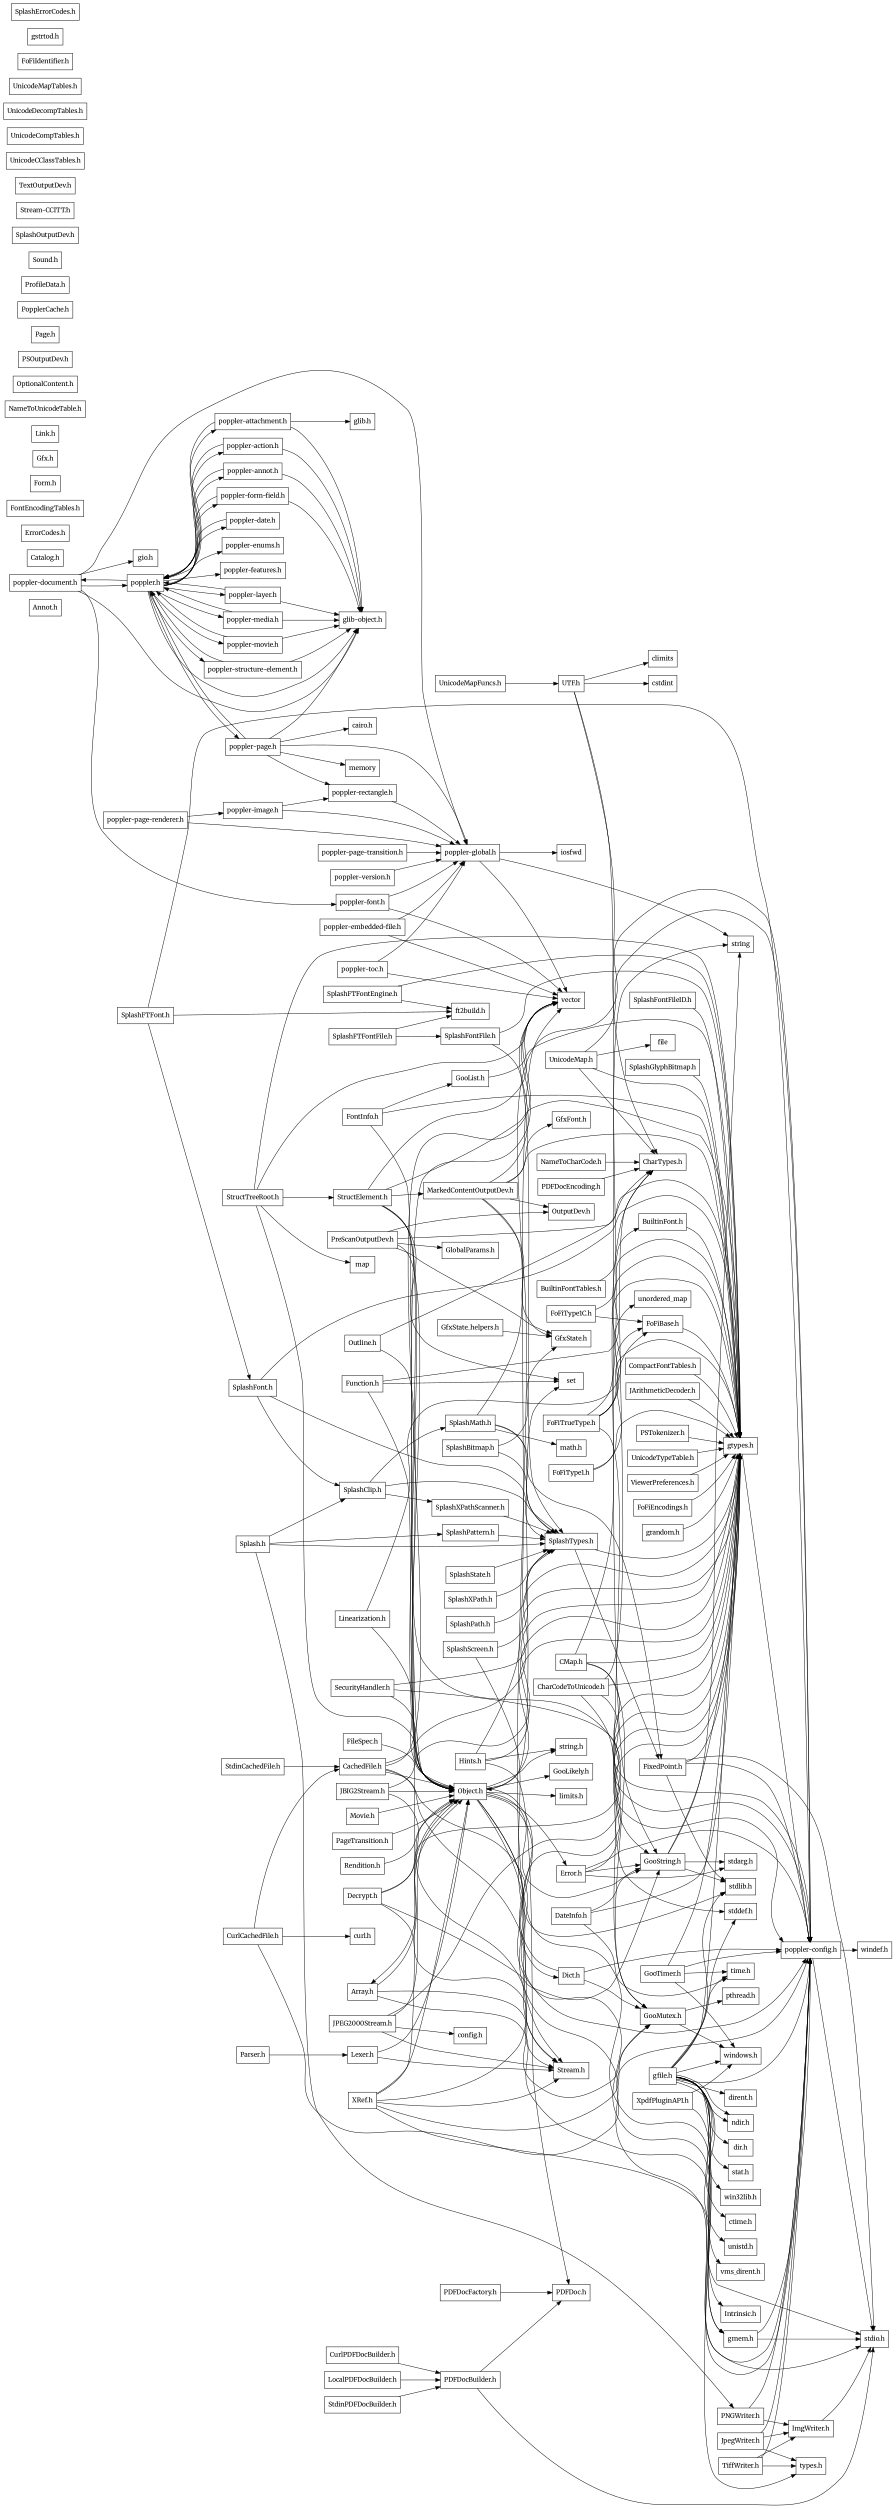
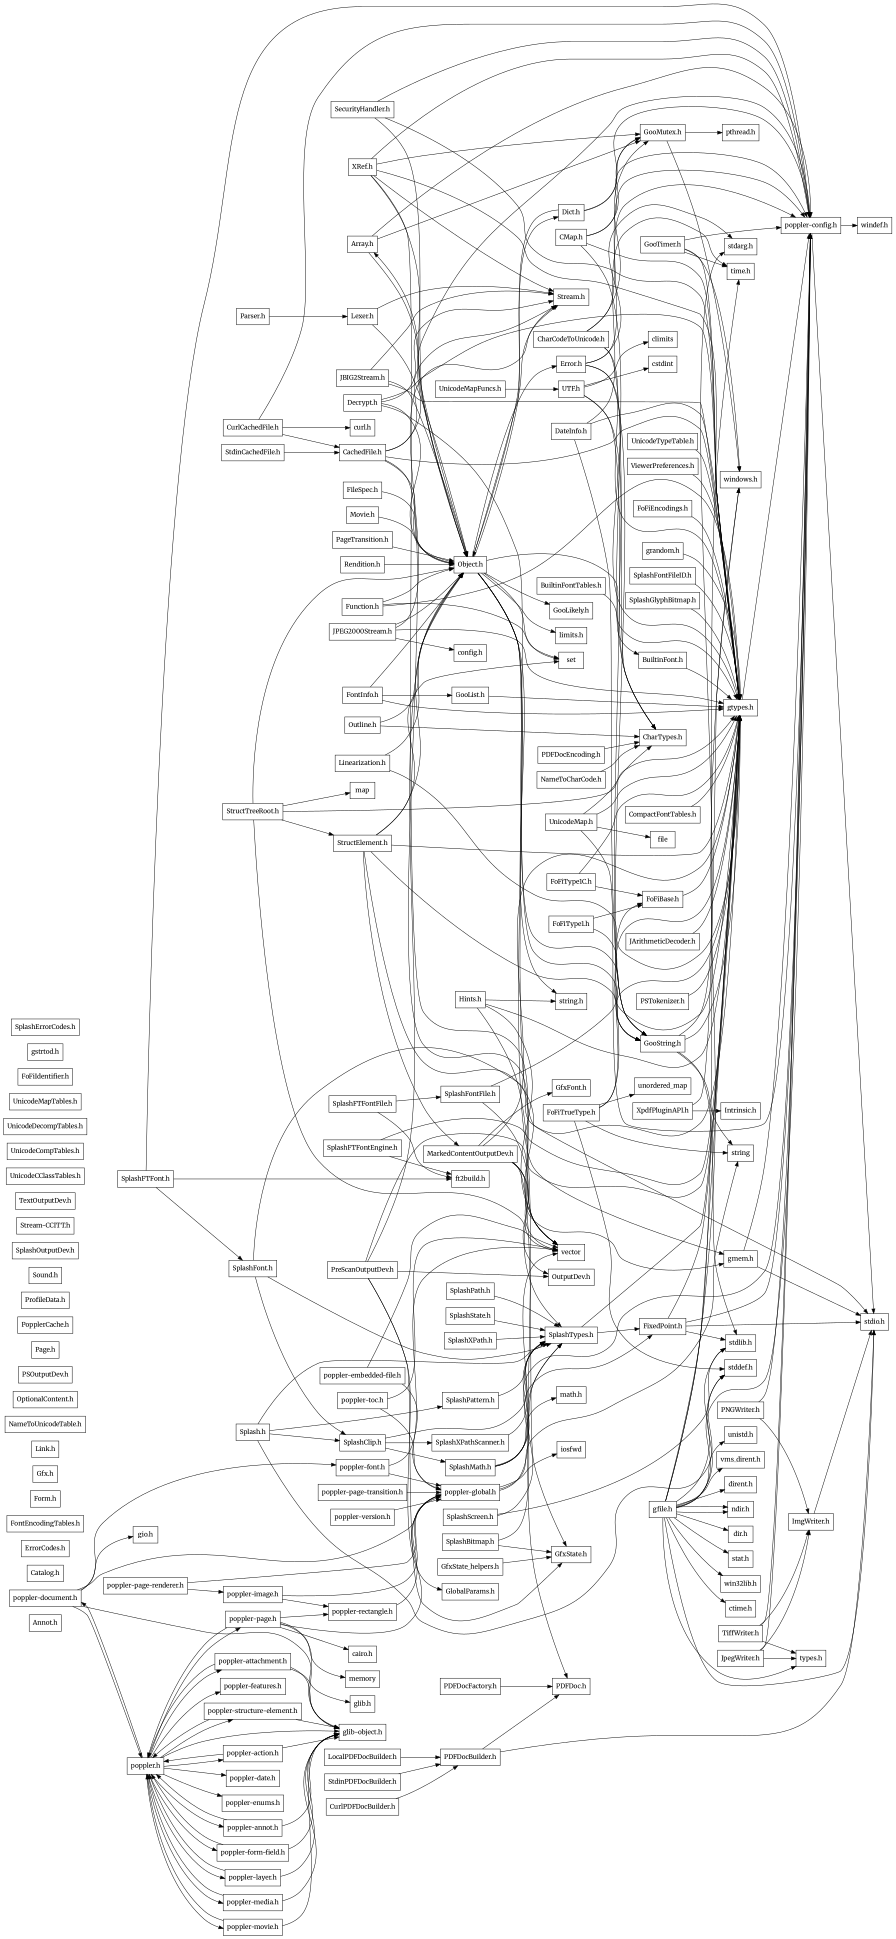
edge "poppler-date.h" -> "poppler.h": removed
edge "Splash.h" -> "PNGWriter.h": now "Splash.h" -> "stddef.h"
